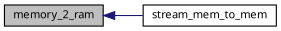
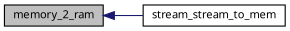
node "stream_mem_to_mem": label "stream_mem_to_mem" -> "stream_stream_to_mem"
